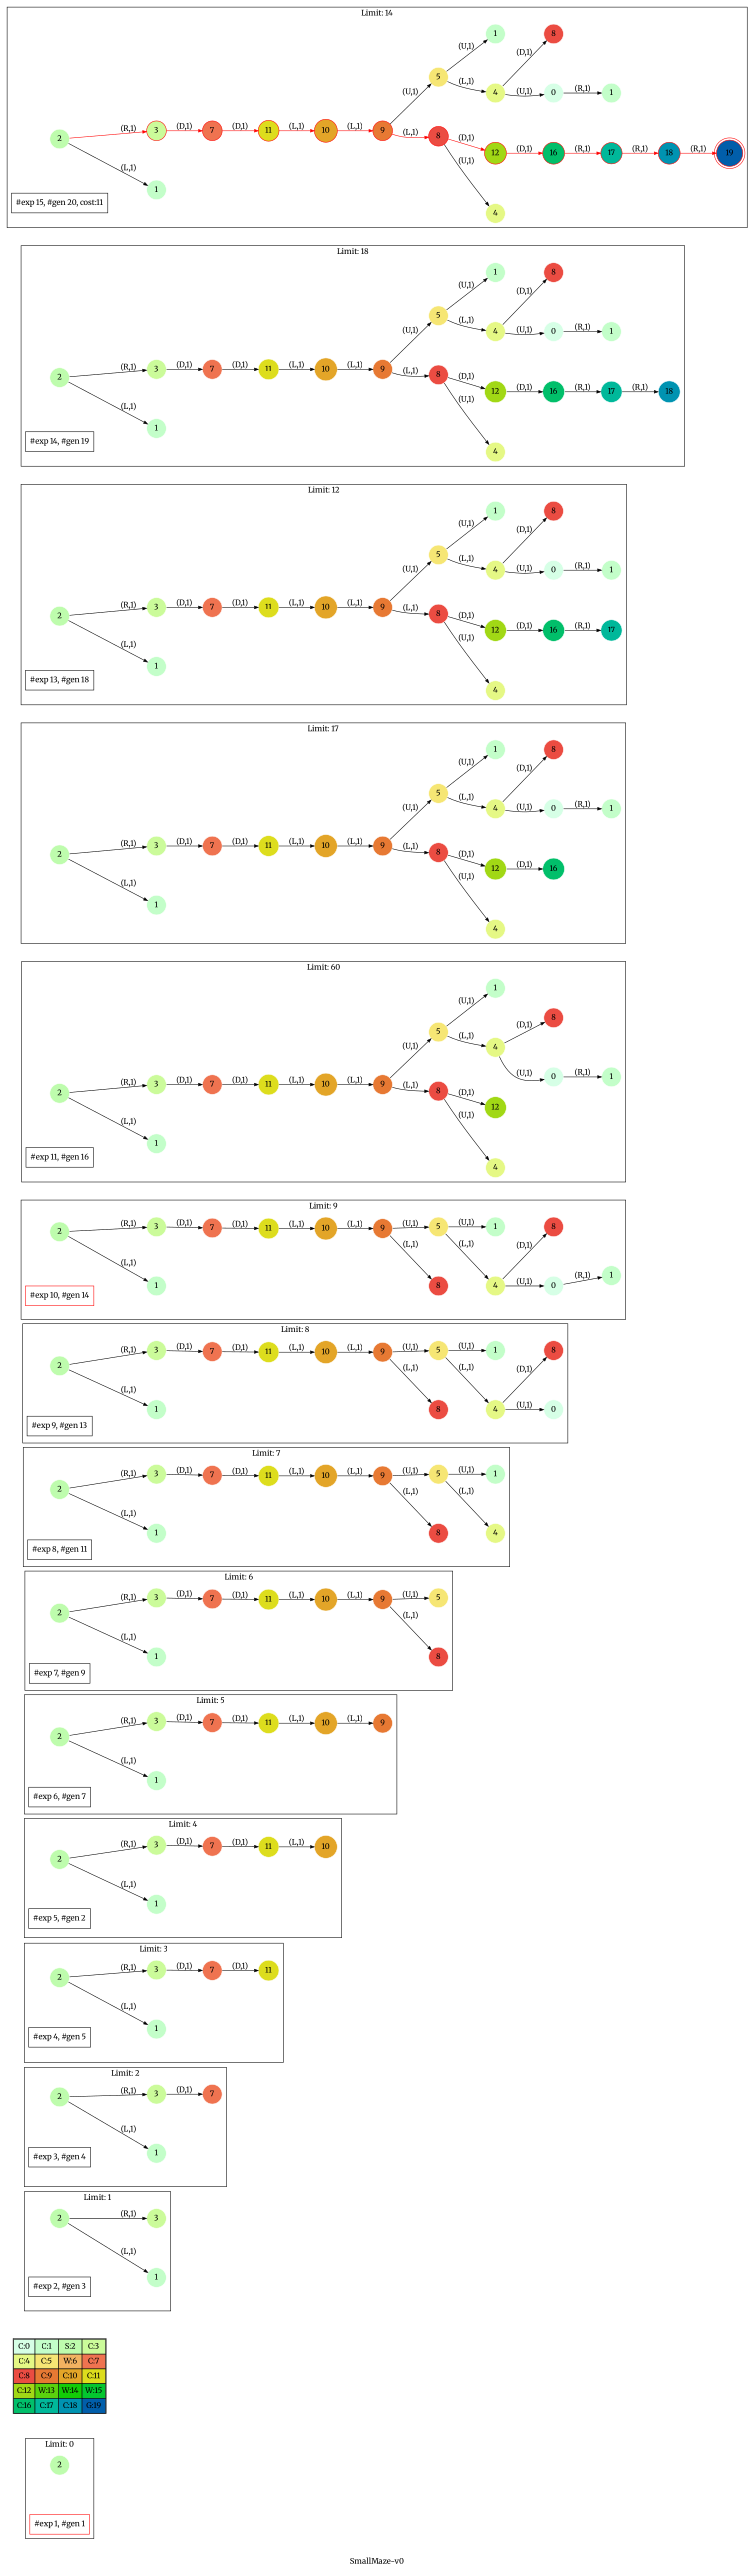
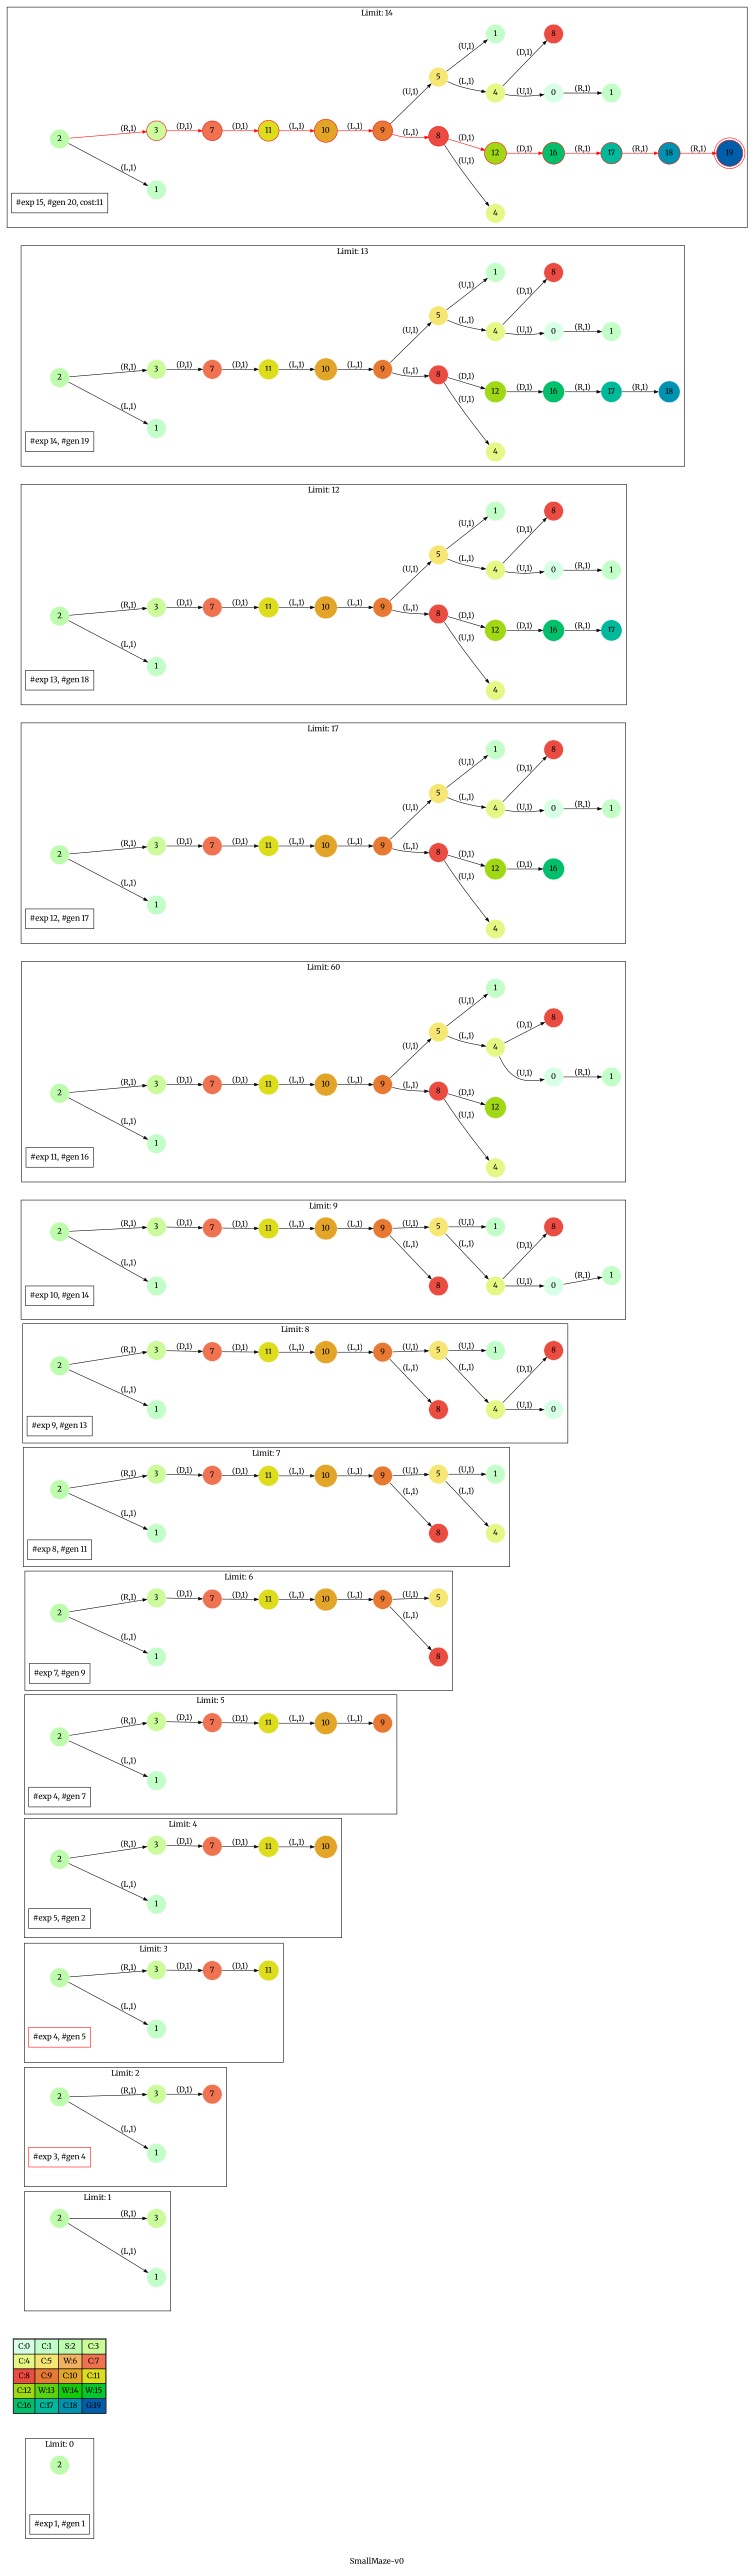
cluster "Limit: 18": label "Limit: 18" -> "Limit: 13"
node "#exp 12, #gen 17": added
node "#exp 10, #gen 14": color red -> black
node "#exp 6, #gen 7": label "#exp 6, #gen 7" -> "#exp 4, #gen 7"
node "#exp 4, #gen 5": color black -> red
node "#exp 3, #gen 4": color black -> red
node "#exp 2, #gen 3": removed
node "#exp 1, #gen 1": color red -> black
